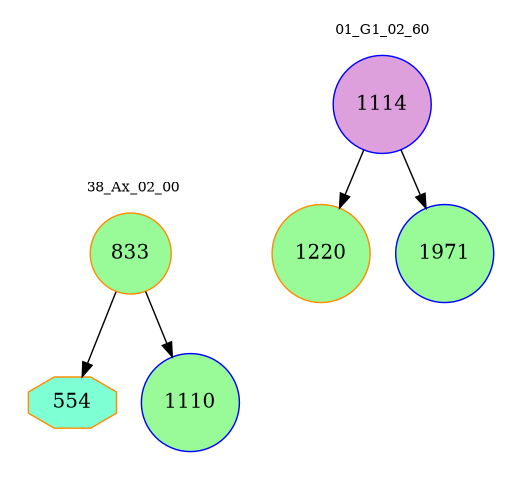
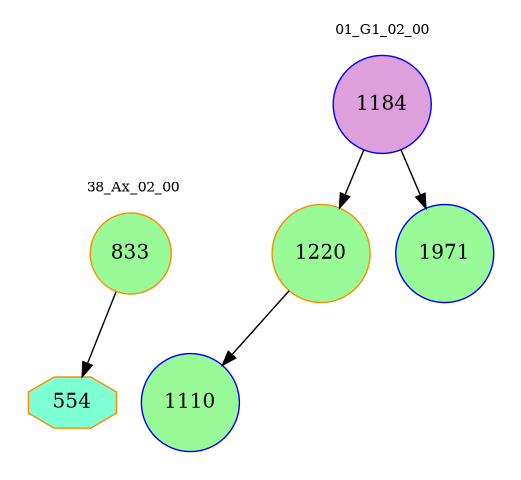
cluster "01_G1_02_60": label "01_G1_02_60" -> "01_G1_02_00"
node "1114": label "1114" -> "1184"
edge "833" -> "1110": now "1220" -> "1110"
